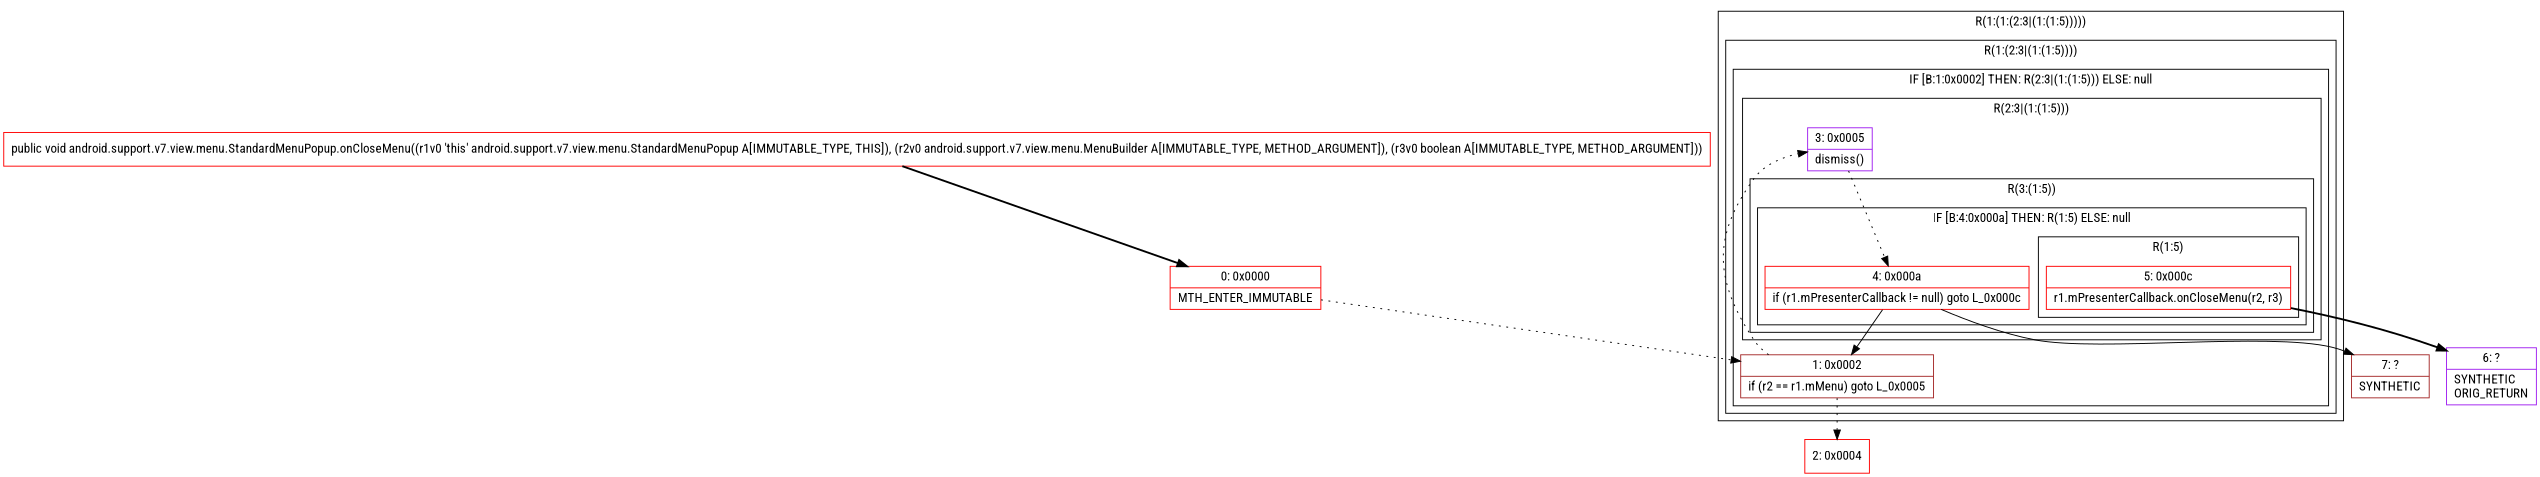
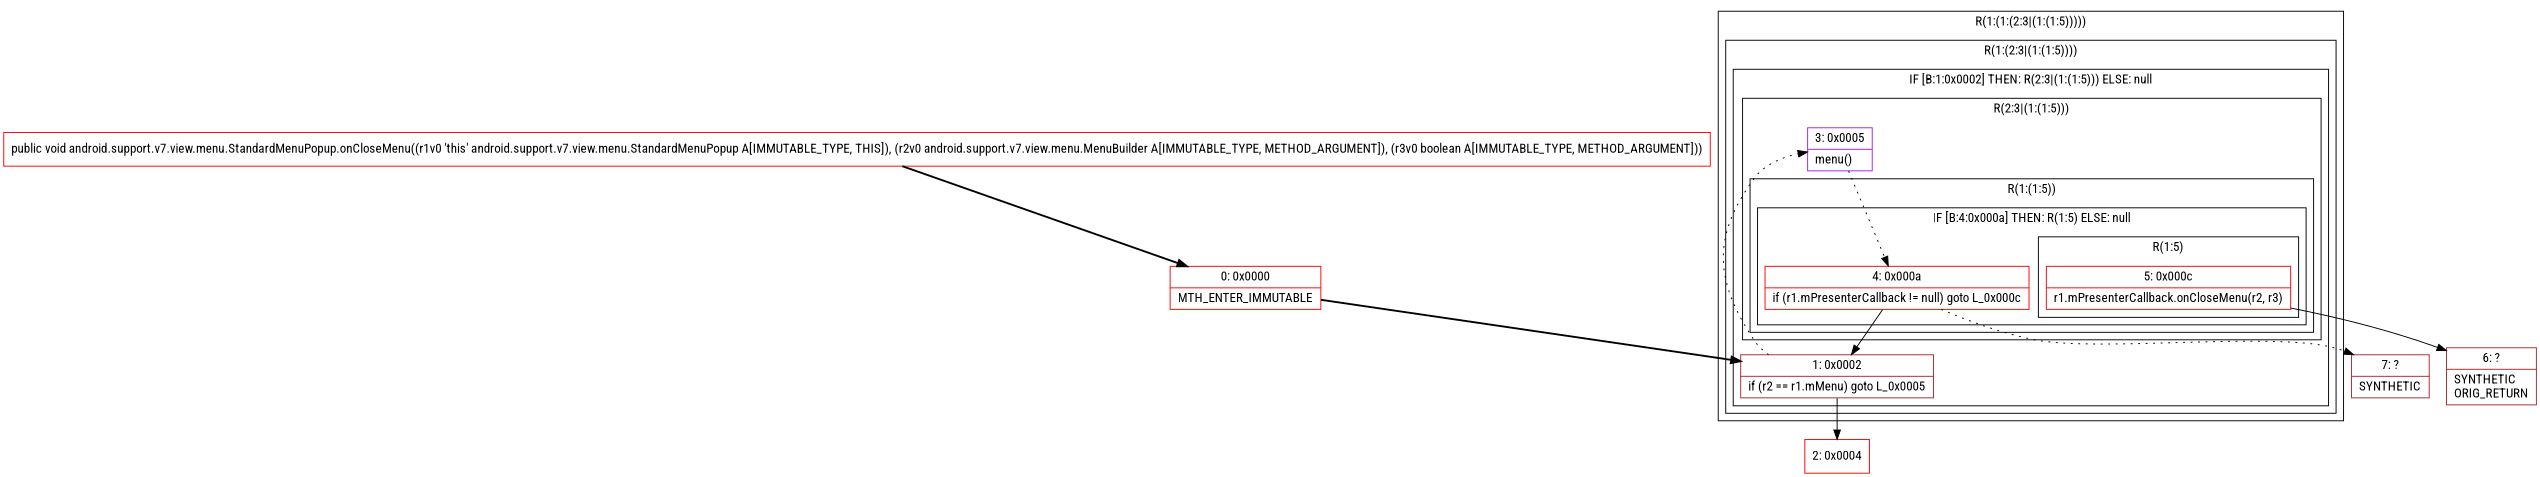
node "3: 0x0005": text "dismiss()" -> "menu()"
cluster "R(3:(1:5))": label "R(3:(1:5))" -> "R(1:(1:5))"
edge "5: 0x000c" -> "6: ?": style bold -> solid
edge "0: 0x0000" -> "1: 0x0002": style dotted -> bold
edge "4: 0x000a" -> "7: ?": style solid -> dotted
node "6: ?": color purple -> brown
edge "1: 0x0002" -> "2: 0x0004": style dotted -> solid
